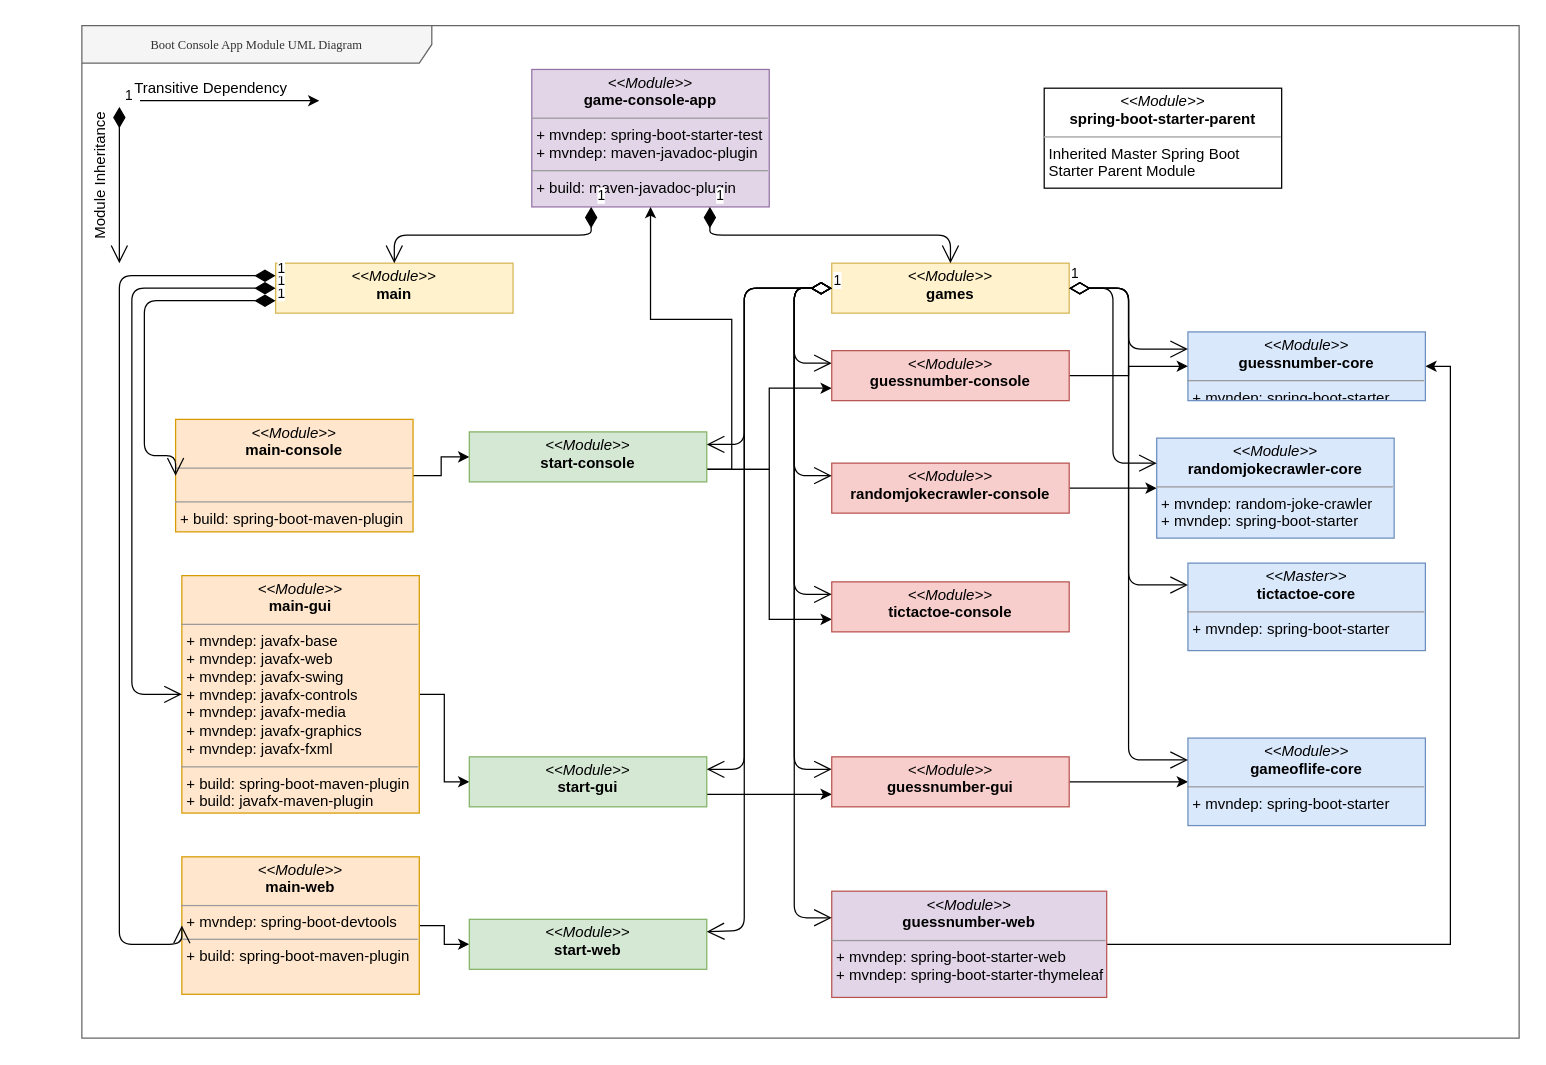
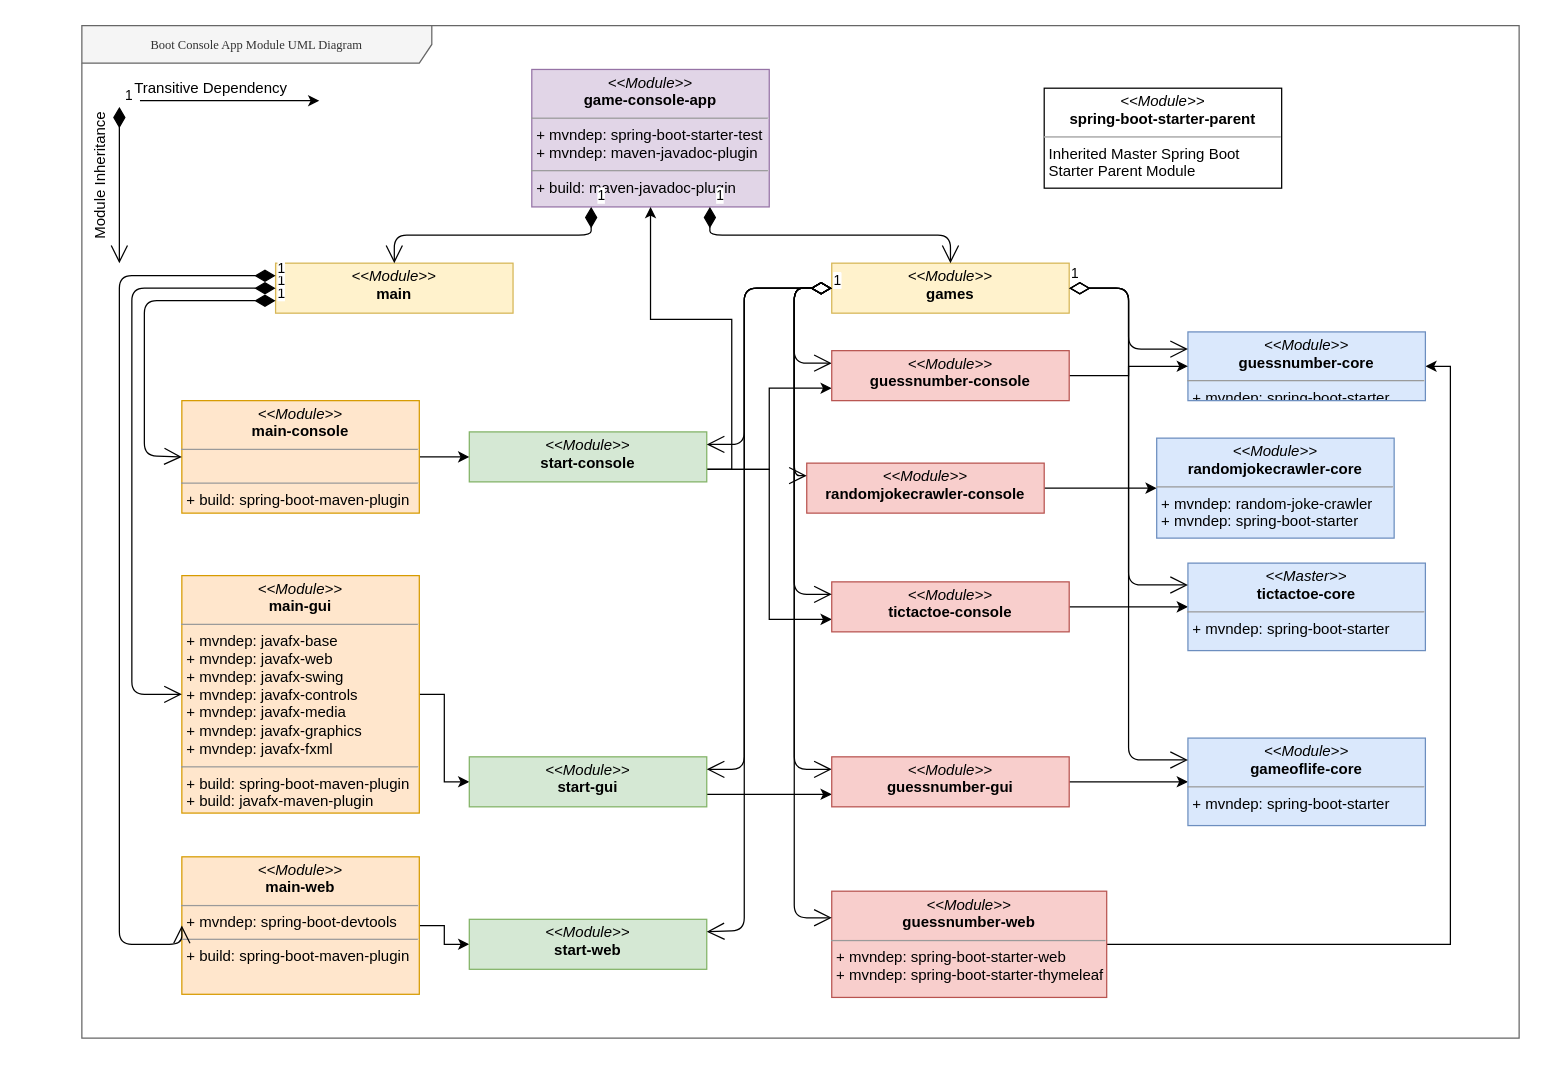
edge "<<Module>> games" -- "<<Module>> randomjokecrawler-core + mvndep: random-joke-crawler + mvndep: spring-boot-starter": removed, label "1"
node "<<Module>> main-console + build: spring-boot-maven-plugin": moved (294, 476) -> (301, 457)
node "<<Module>> randomjokecrawler-console": moved (951, 488) -> (926, 488)
edge "<<Module>> tictactoe-console" -> "<<Master>> tictactoe-core + mvndep: spring-boot-starter": added
node "<<Module>> guessnumber-web + mvndep: spring-boot-starter-web + mvndep: spring-boot-starter-thymeleaf": fillcolor #e1d5e7 -> #f8cecc
